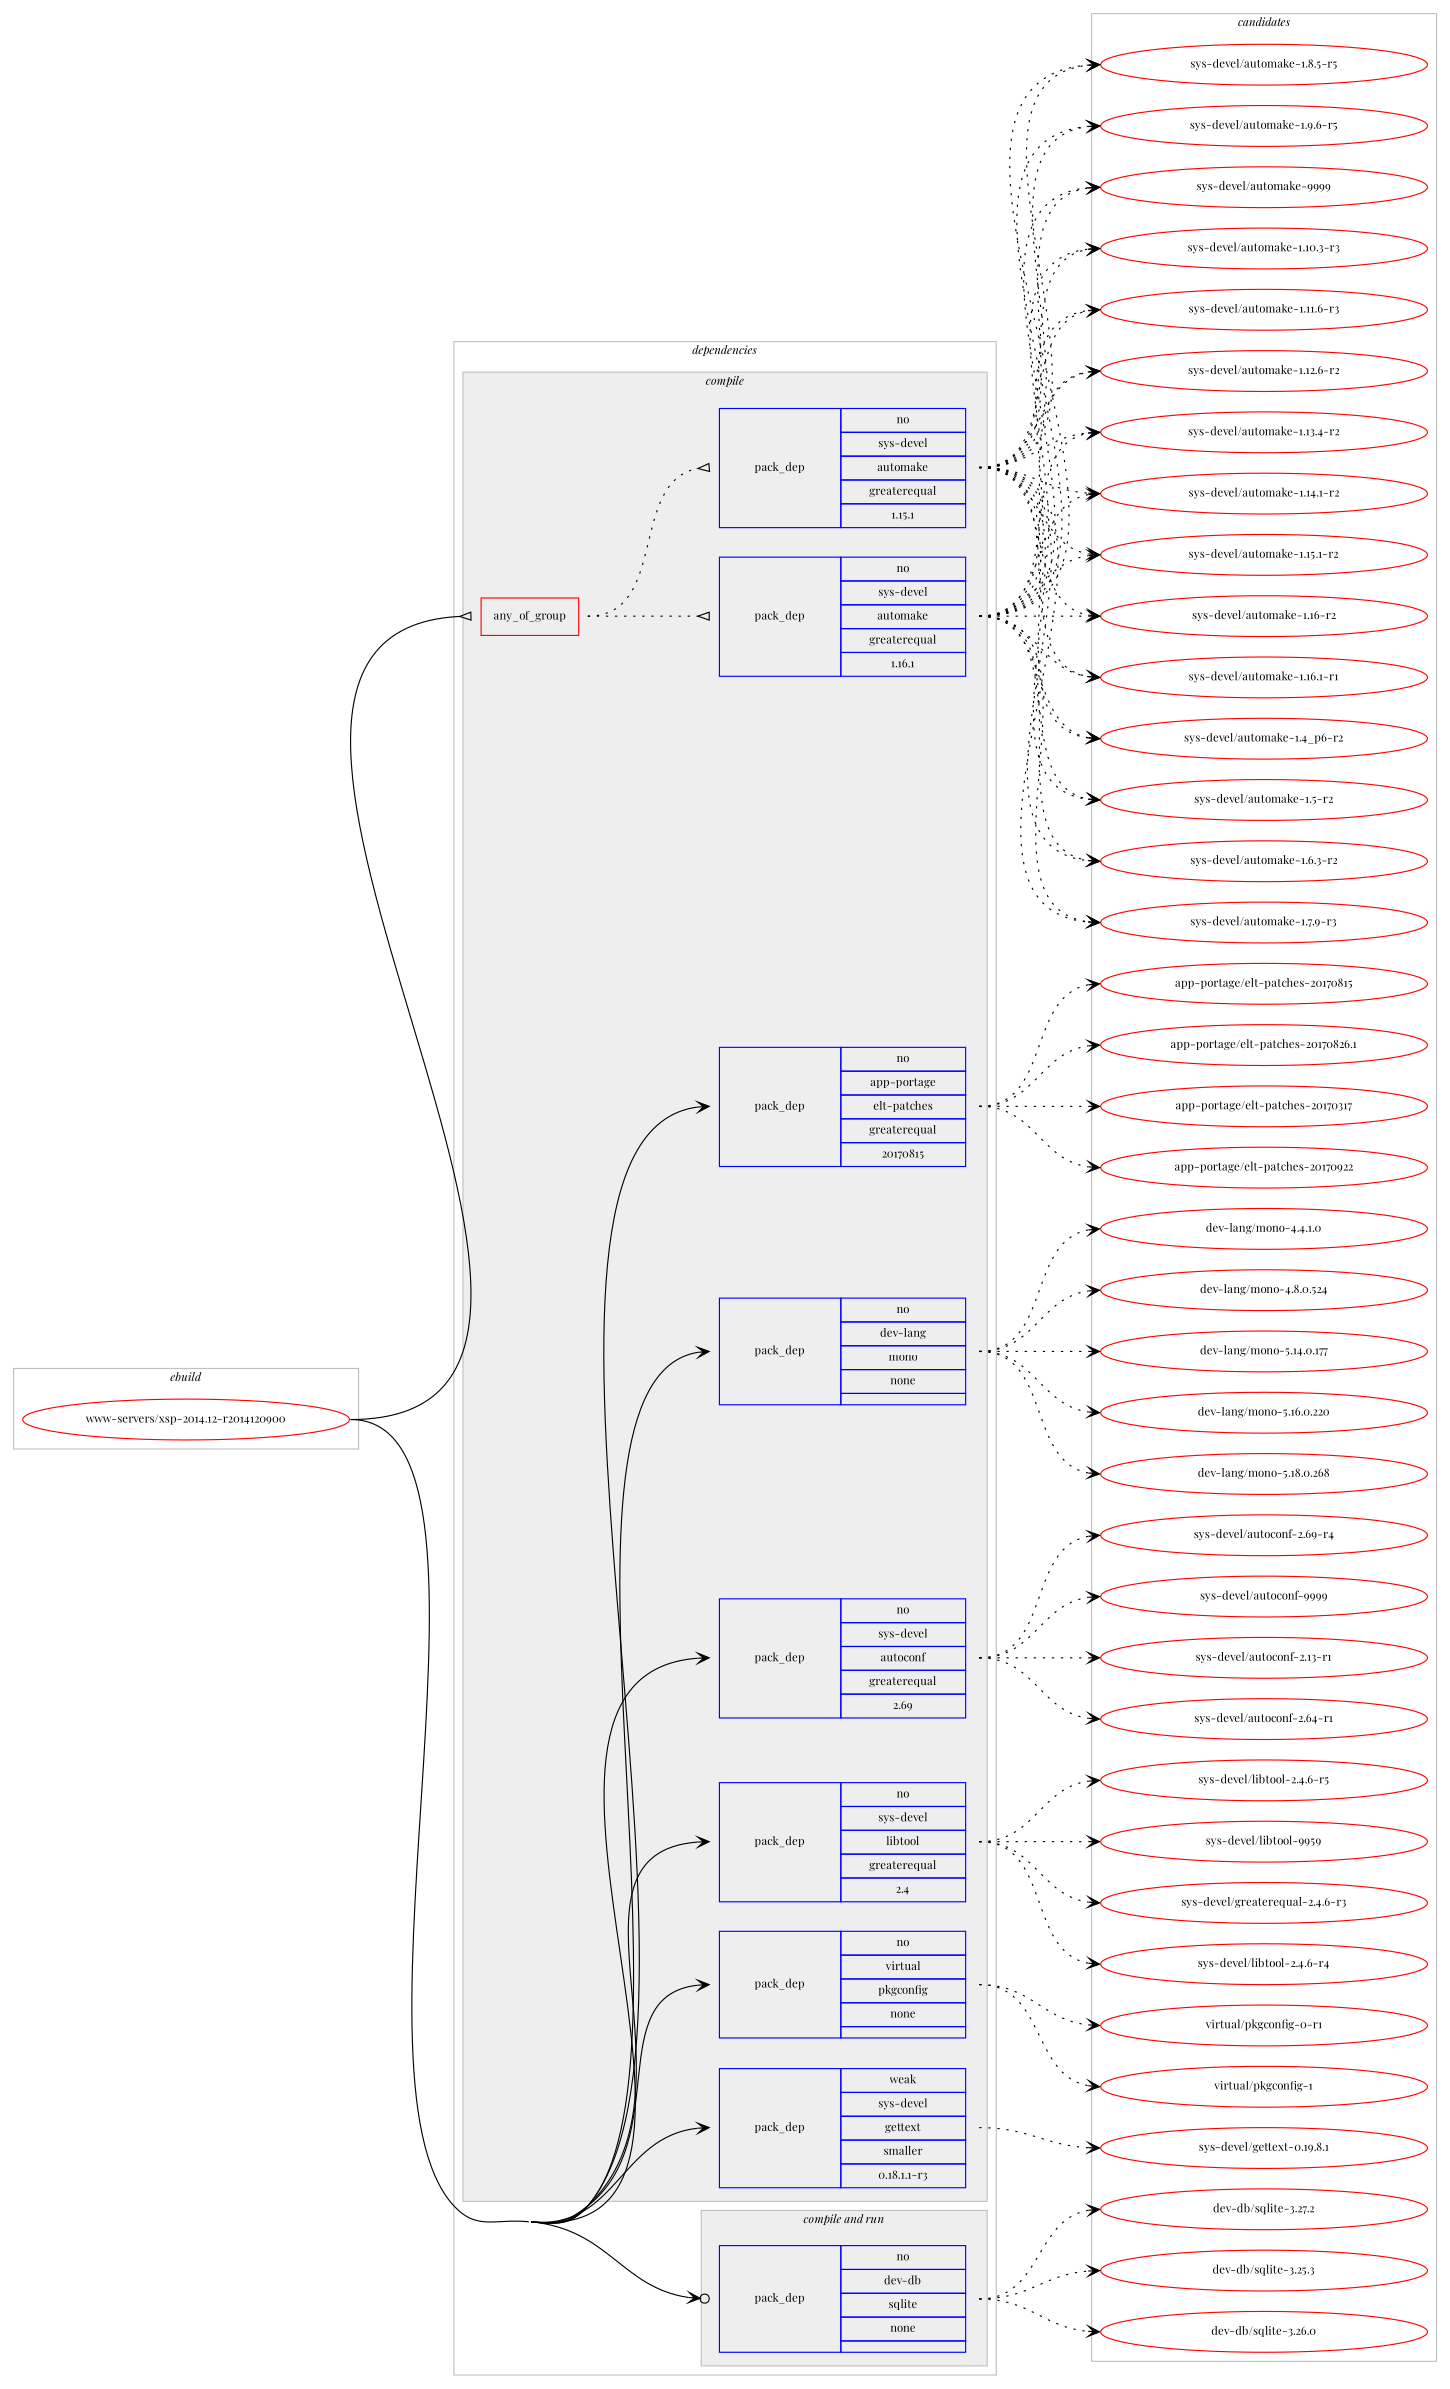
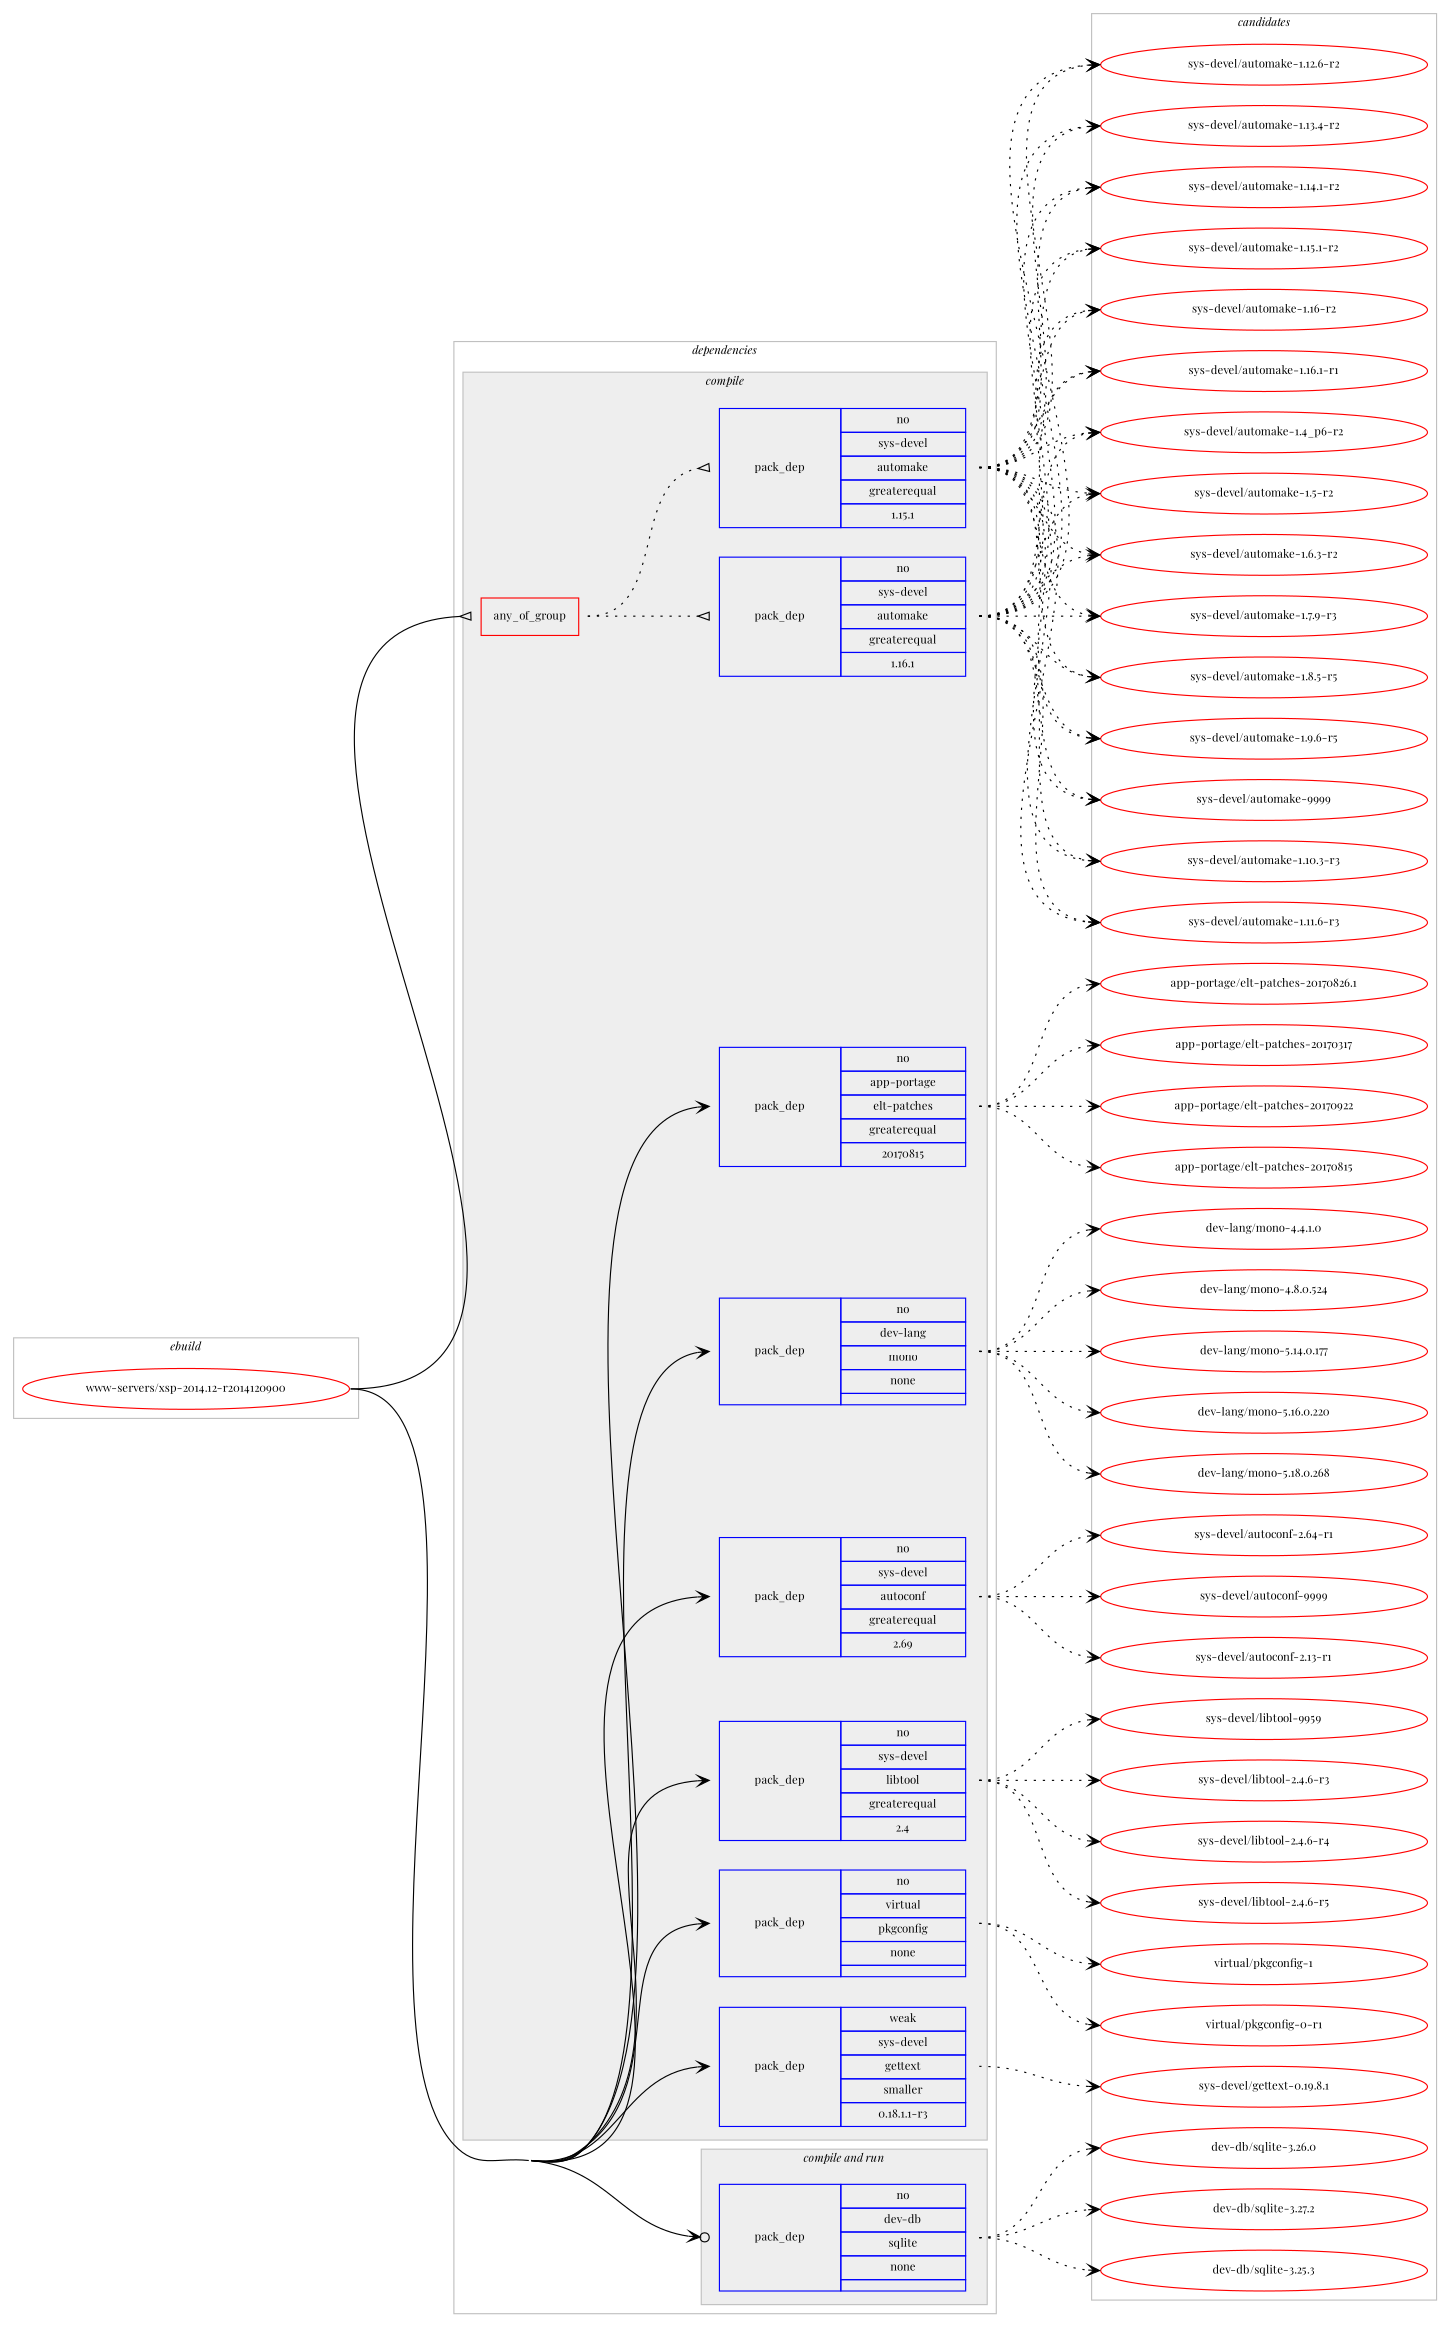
node "sys-devel/autoconf-2.69-r4": removed
node "sys-devel/greaterequal-2.4.6-r3": label "sys-devel/greaterequal-2.4.6-r3" -> "sys-devel/libtool-2.4.6-r3"
